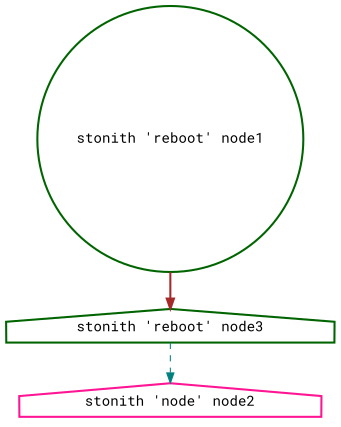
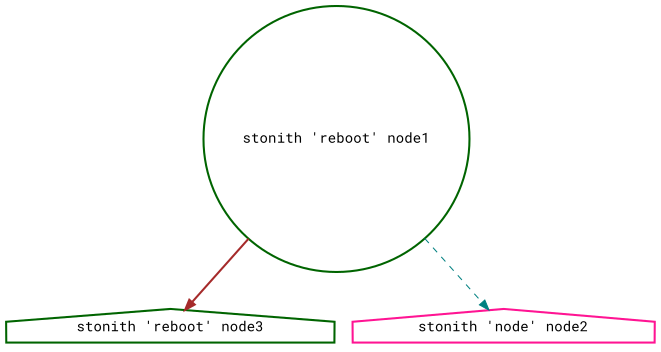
edge "stonith 'reboot' node3" -> "stonith 'node' node2": now "stonith 'reboot' node1" -> "stonith 'node' node2"
